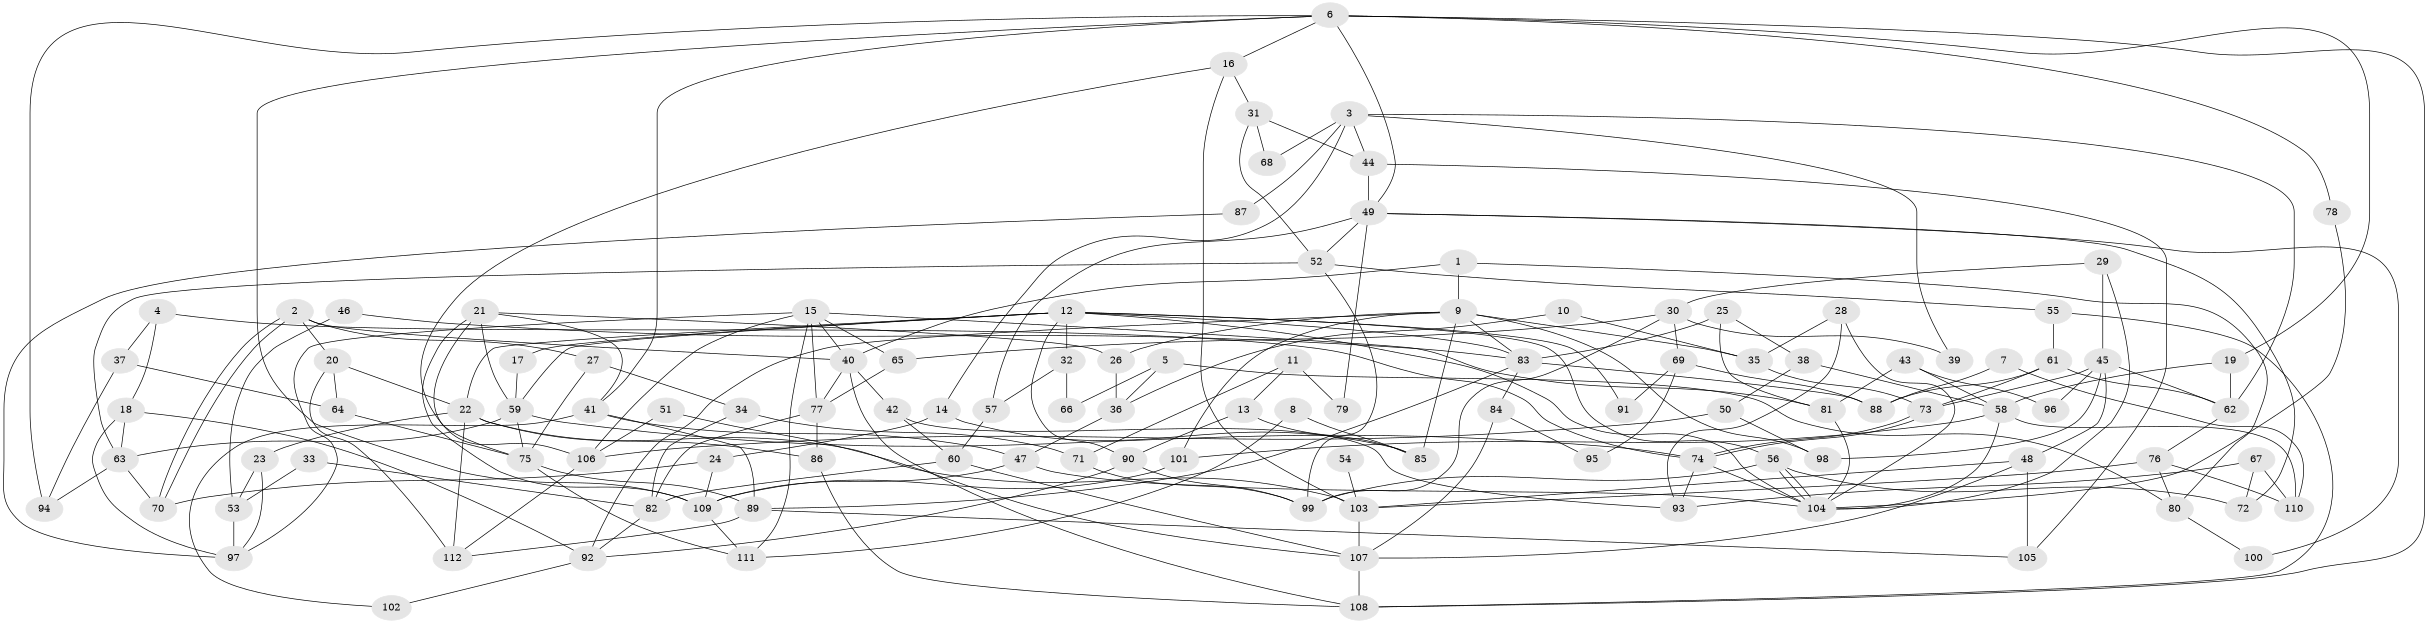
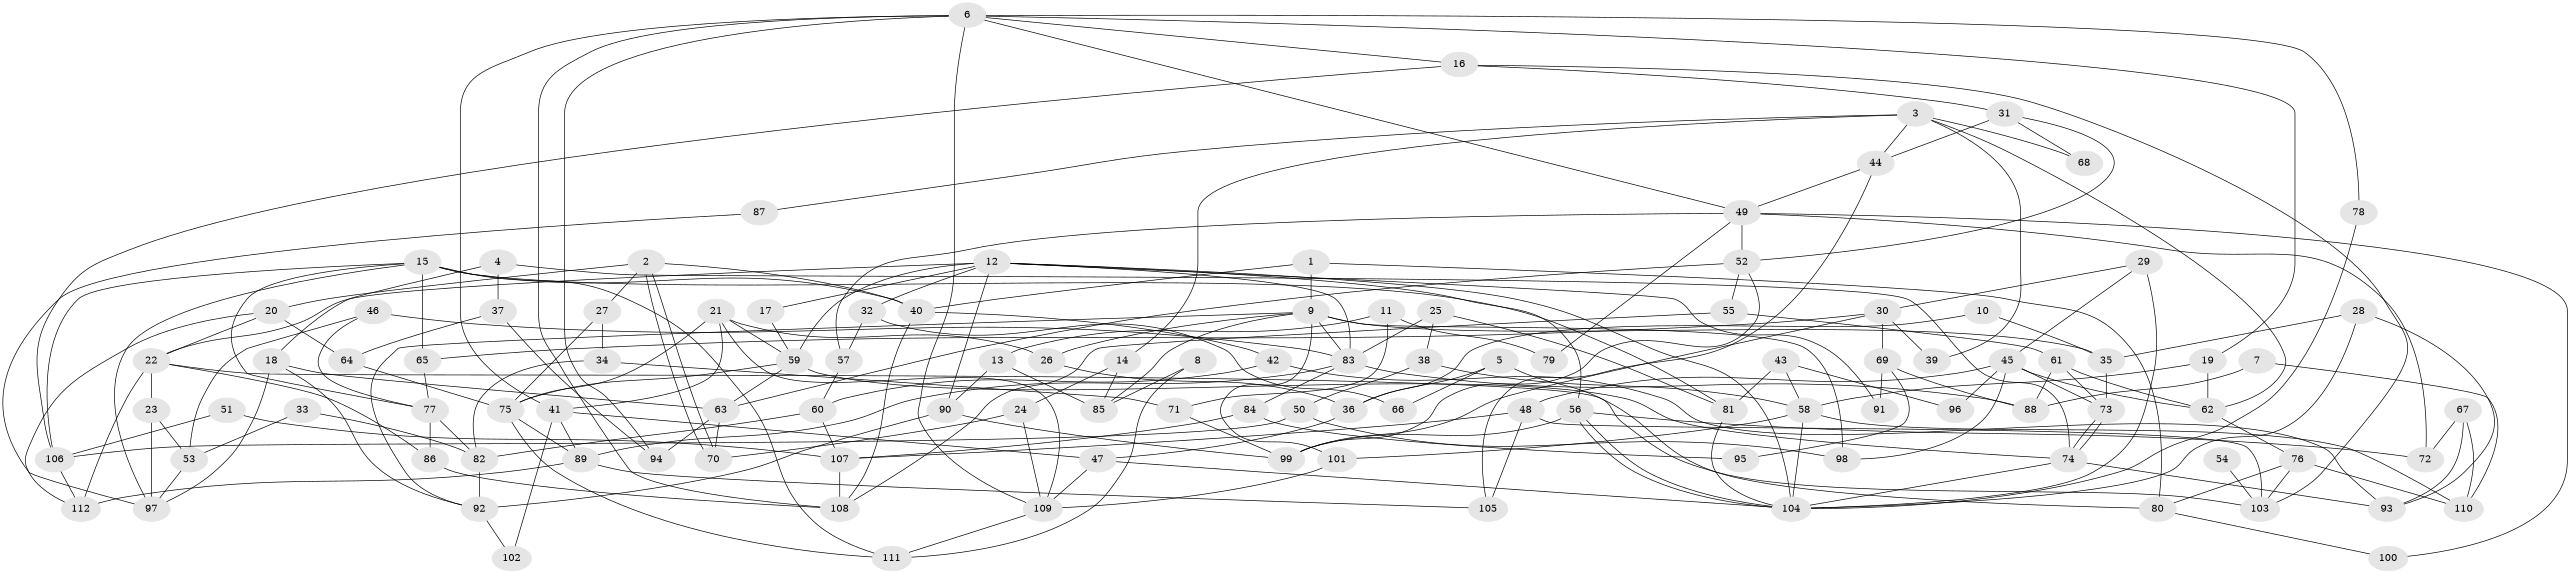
edge "40" -- "77": now "46" -- "77"
edge "103" -- "107": removed
